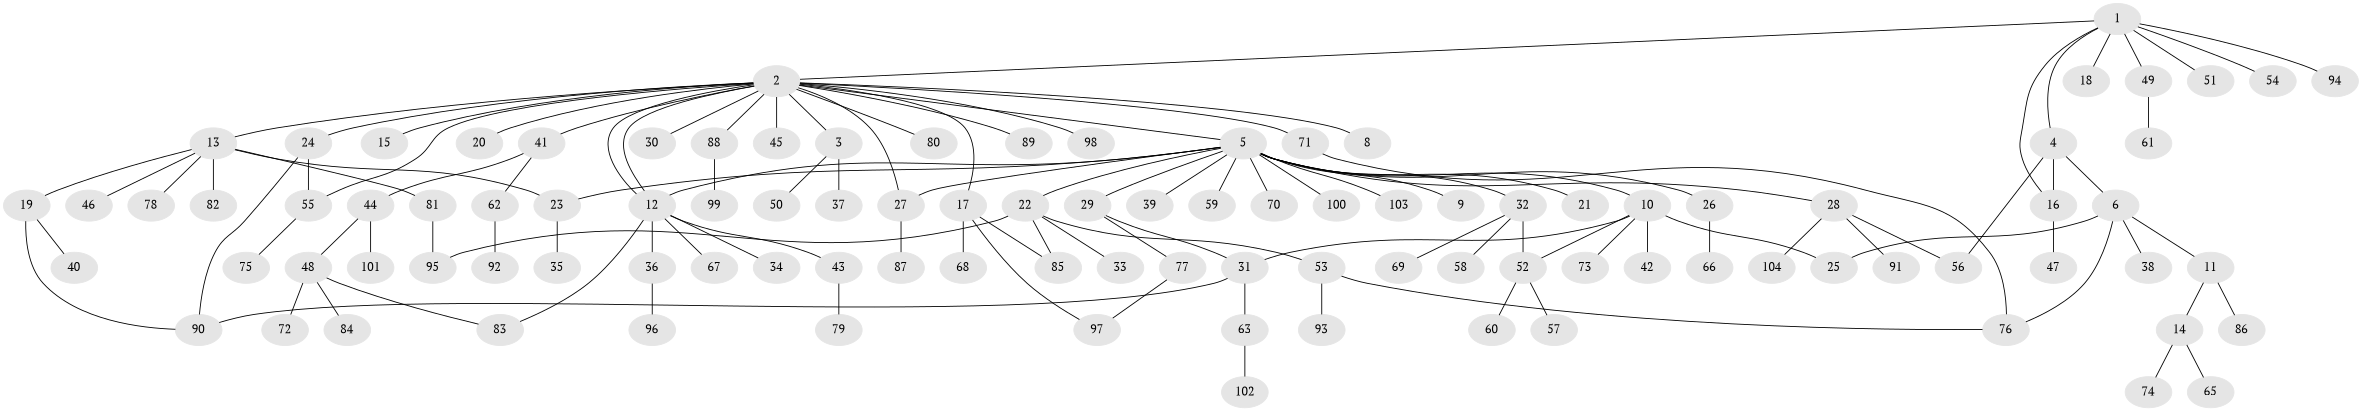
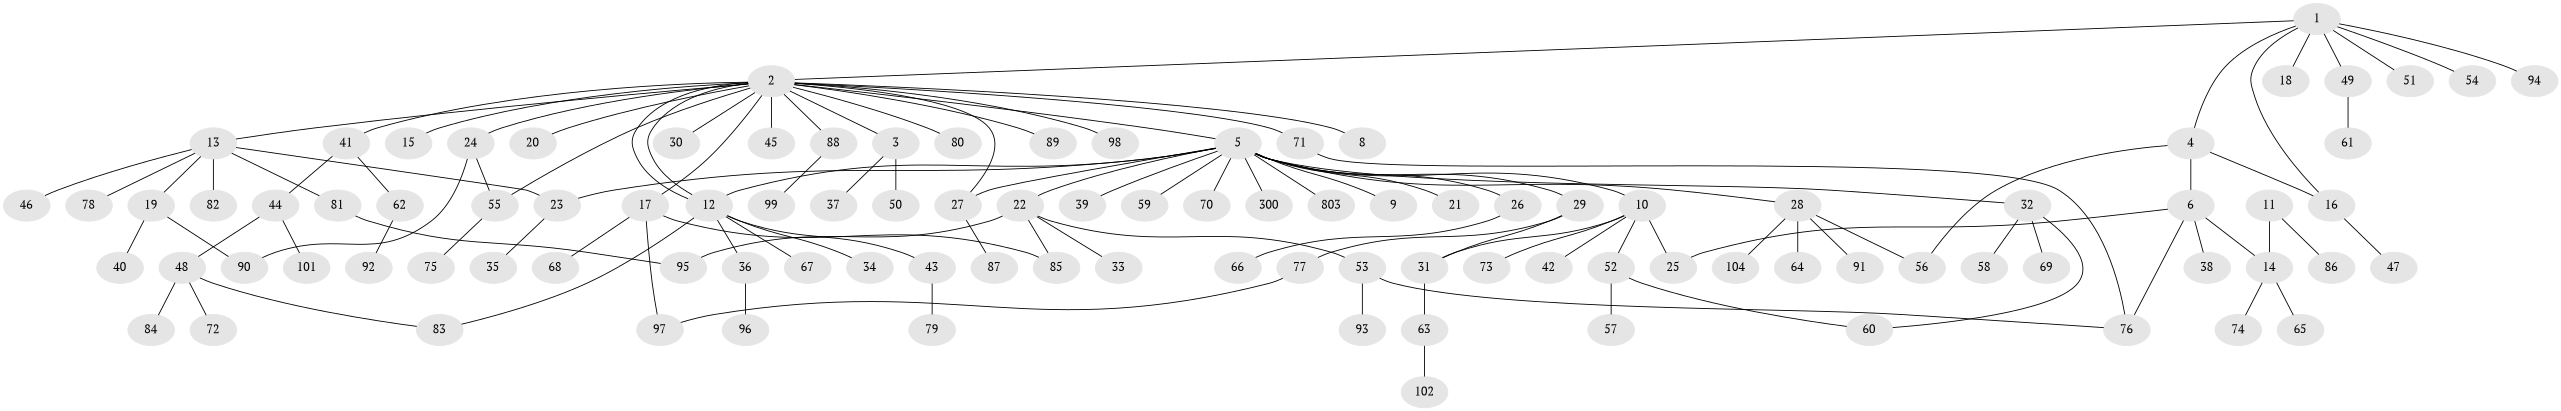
node "100": label "100" -> "300"
node "103": label "103" -> "803"
edge "32" -- "52": now "32" -- "60"
edge "6" -- "11": now "6" -- "14"
node "64": added
edge "31" -- "90": removed
